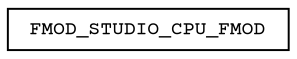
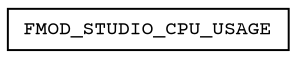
node "FMOD_STUDIO_CPU_FMOD": label "FMOD_STUDIO_CPU_FMOD" -> "FMOD_STUDIO_CPU_USAGE"
